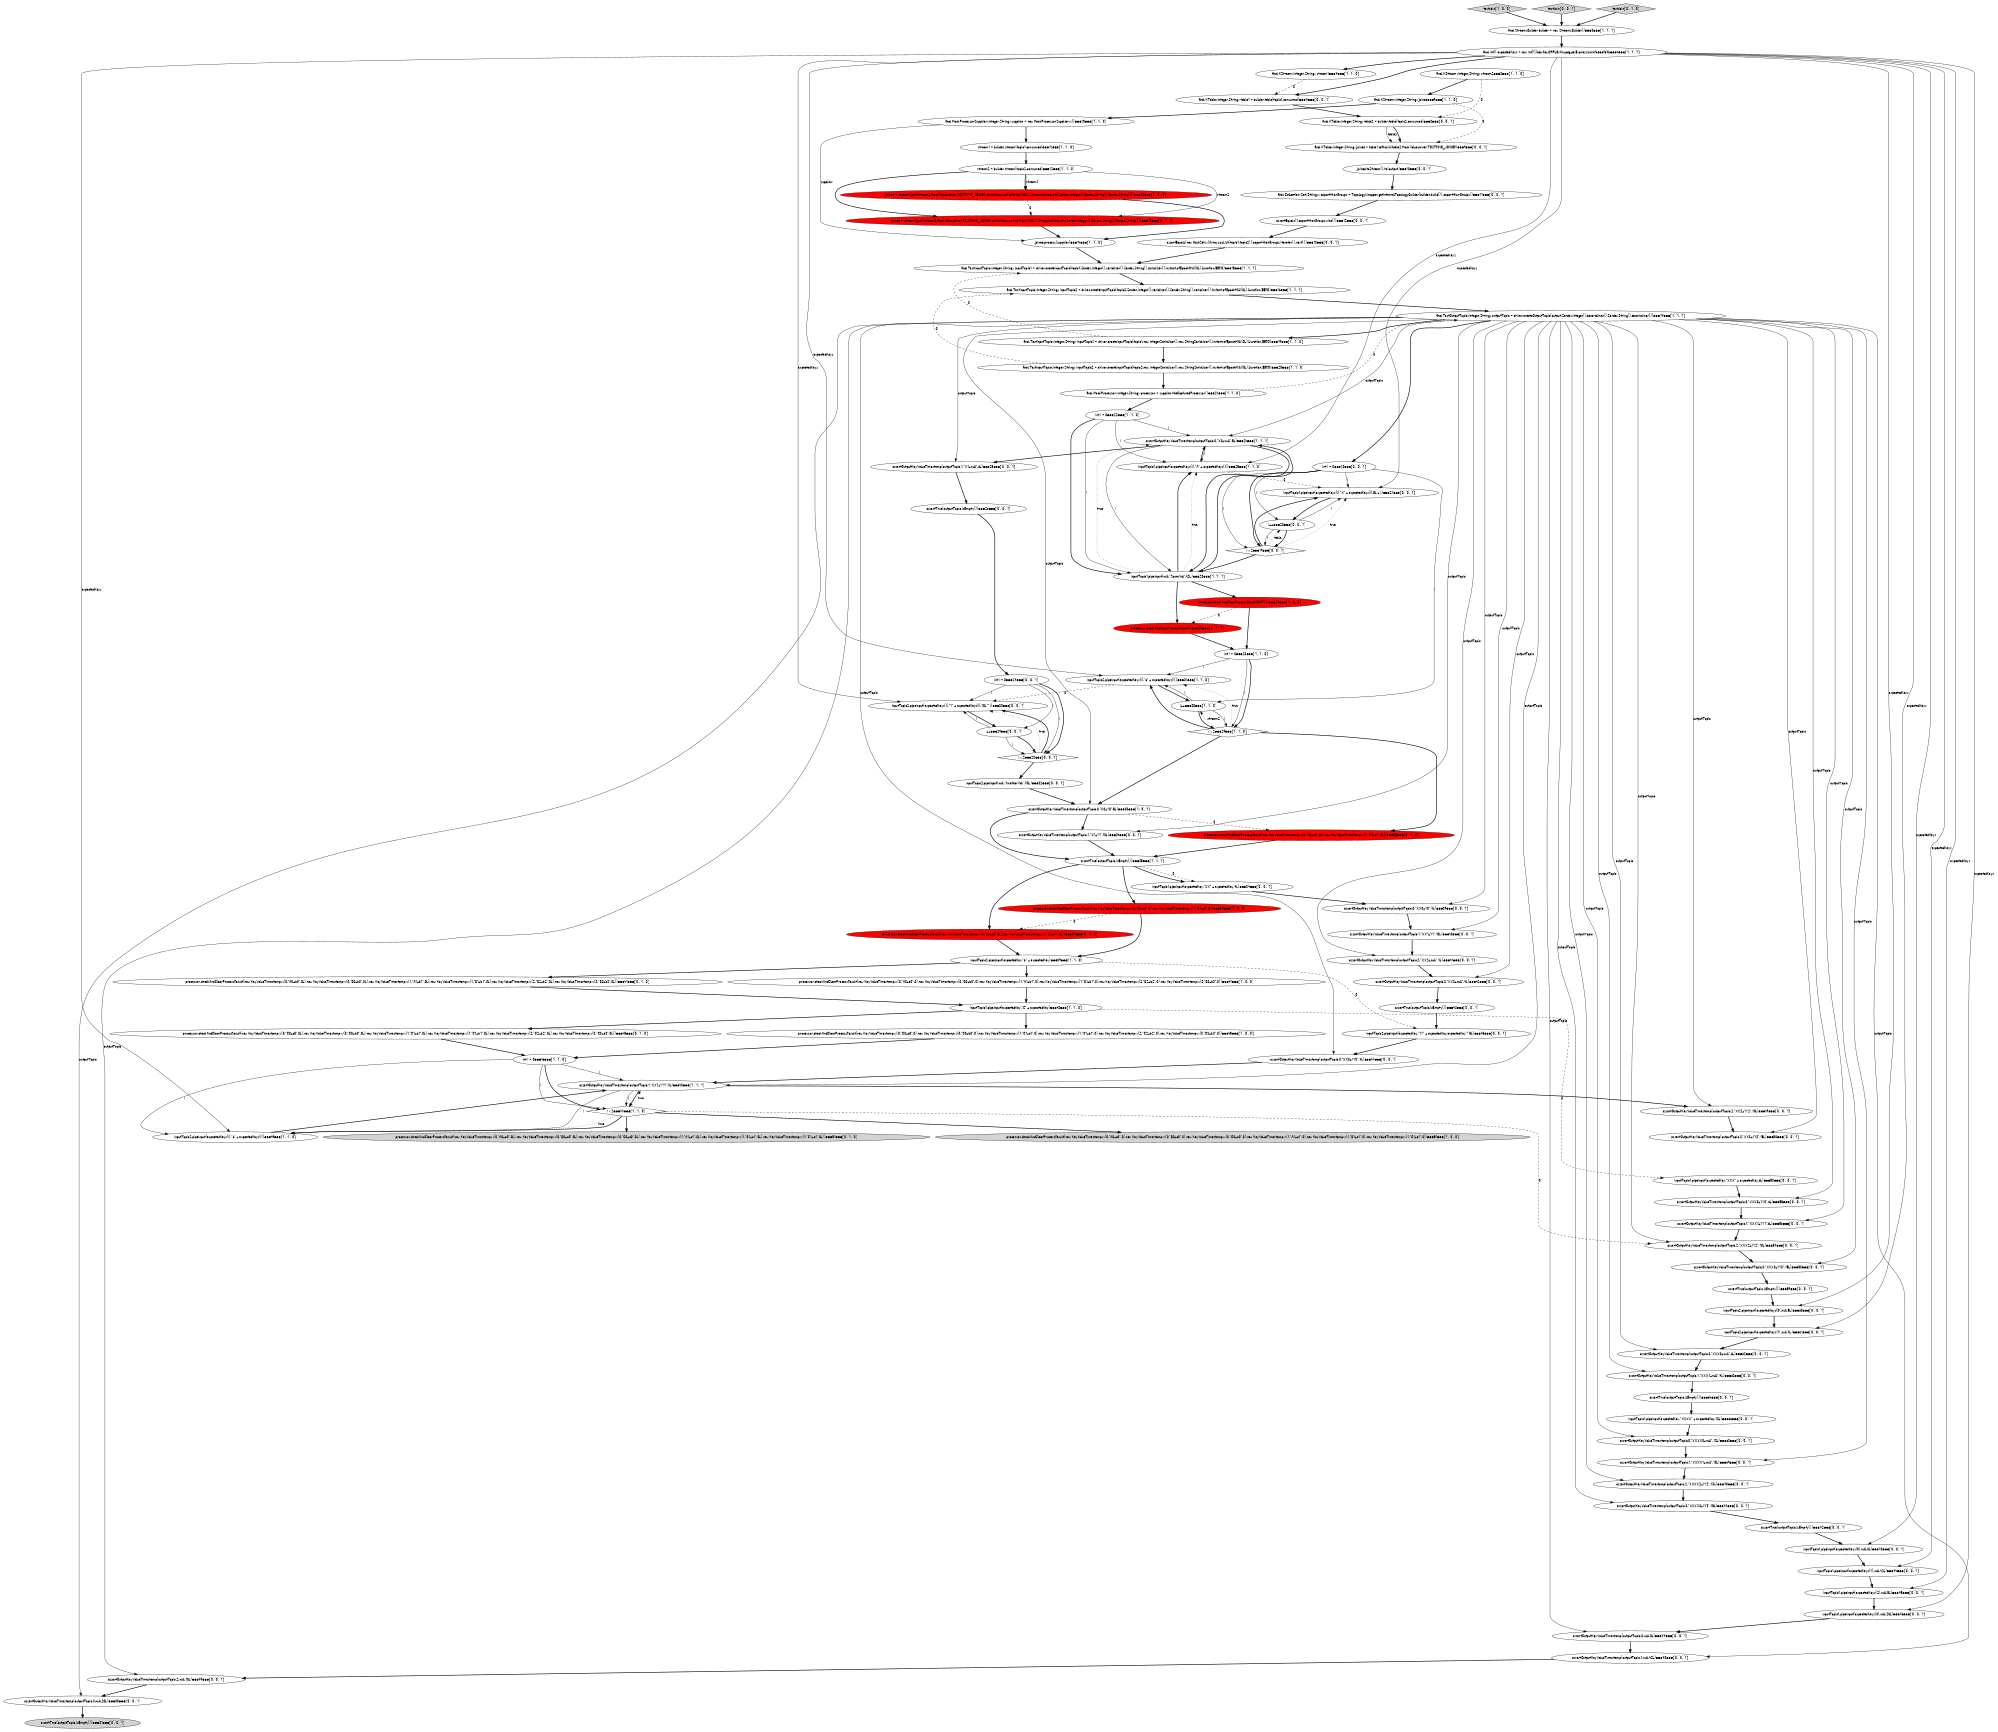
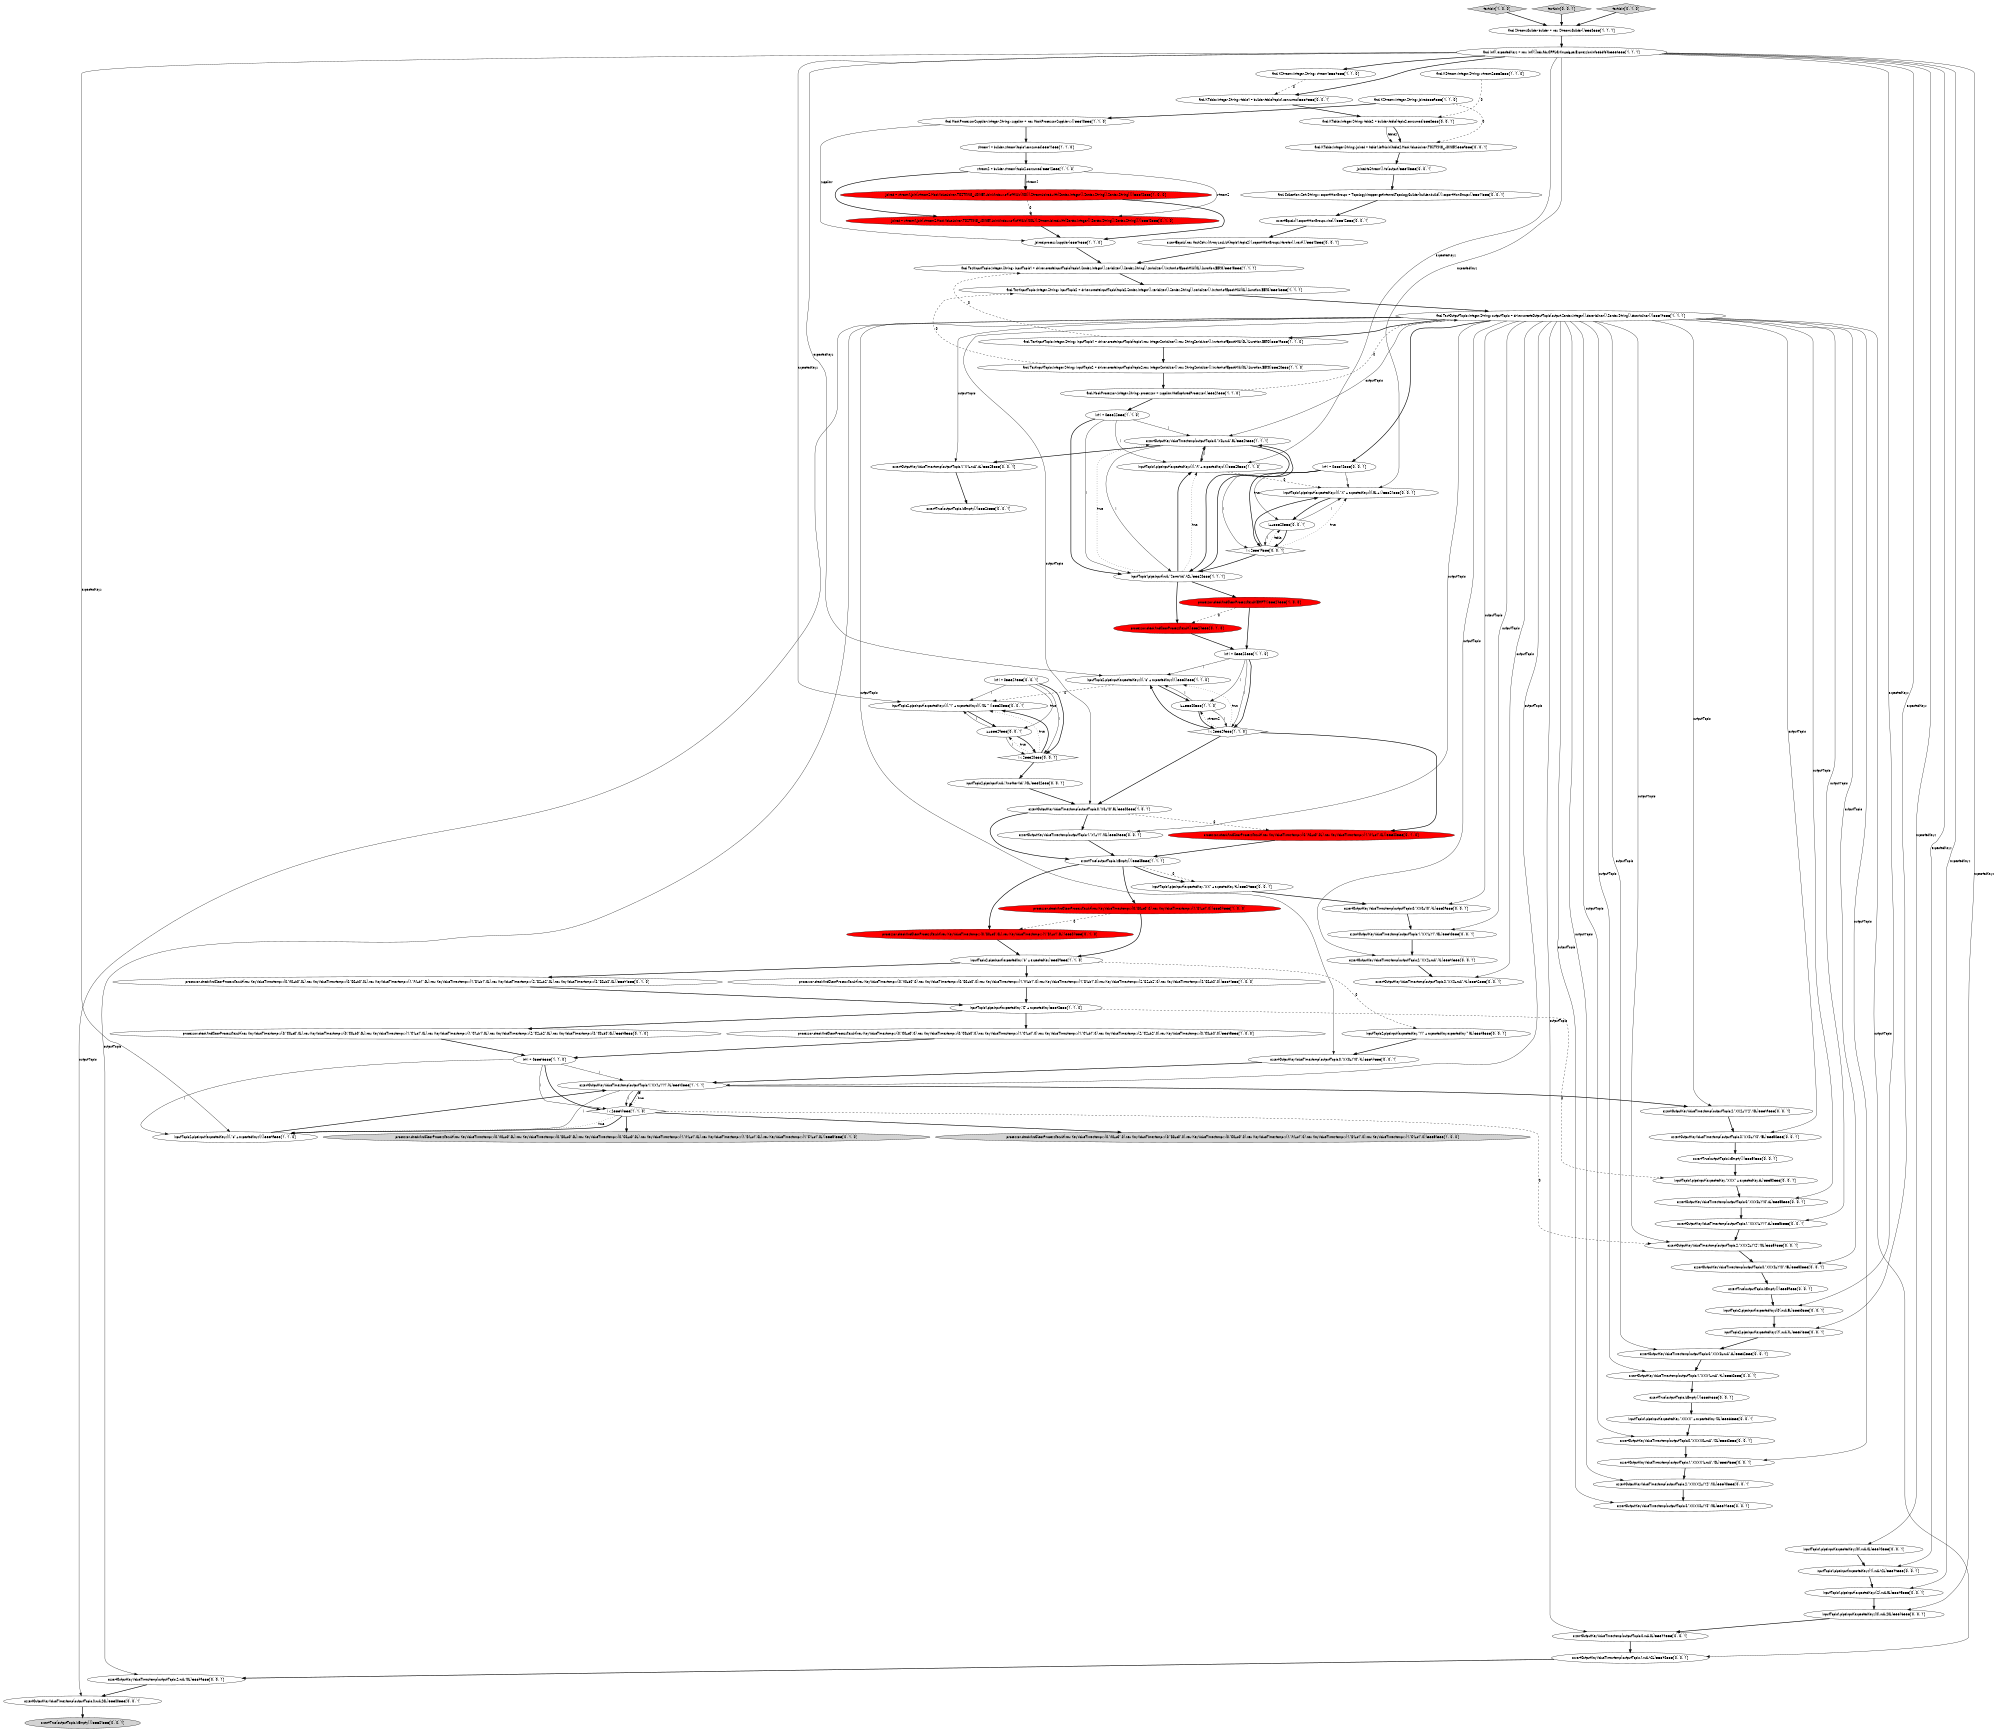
edge "final KStream<Integer,String> stream2@@@8@@@['1', '1', '0']" -> "final KStream<Integer,String> joined@@@9@@@['1', '1', '0']": removed
edge "int i = 0@@@18@@@['0', '0', '1']" -> "i++@@@20@@@['0', '0', '1']": label "i" -> "true"
edge "assertTrue(outputTopic.isEmpty())@@@26@@@['0', '0', '1']" -> "int i = 0@@@27@@@['0', '0', '1']": removed
edge "int i = 0@@@18@@@['0', '0', '1']" -> "i++@@@30@@@['1', '1', '0']": now "int i = 0@@@28@@@['1', '1', '0']" -> "i++@@@30@@@['1', '1', '0']"
edge "int i = 0@@@27@@@['0', '0', '1']" -> "i++@@@29@@@['0', '0', '1']": label "i" -> "true"
edge "i < 2@@@28@@@['0', '0', '1']" -> "i++@@@29@@@['0', '0', '1']": added, label "true"
node "assertTrue(outputTopic.isEmpty())@@@43@@@['0', '0', '1']": removed
node "assertTrue(outputTopic.isEmpty())@@@51@@@['0', '0', '1']": added
node "assertTrue(outputTopic.isEmpty())@@@72@@@['0', '0', '1']": removed
